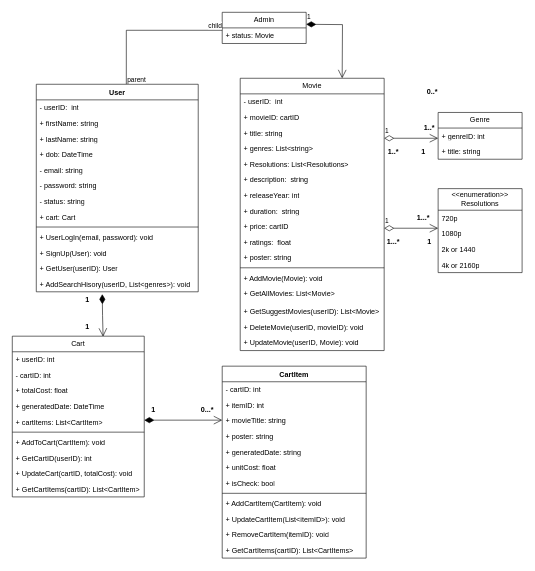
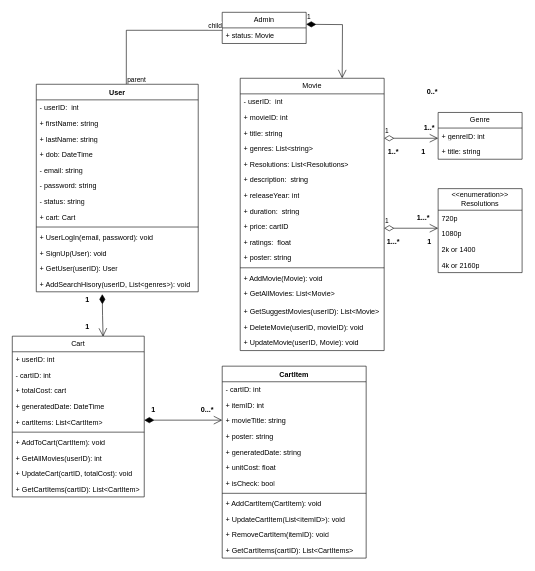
node "+ movieID: cartID": label "+ movieID: cartID" -> "+ movieID: int"
node "2k or 1440": label "2k or 1440" -> "2k or 1400"
node "+ totalCost: float": label "+ totalCost: float" -> "+ totalCost: cart"
node "+ GetCartID(userID): int": label "+ GetCartID(userID): int" -> "+ GetAllMovies(userID): int"
